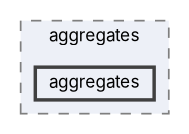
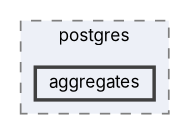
cluster "aggregates": label "aggregates" -> "postgres"
